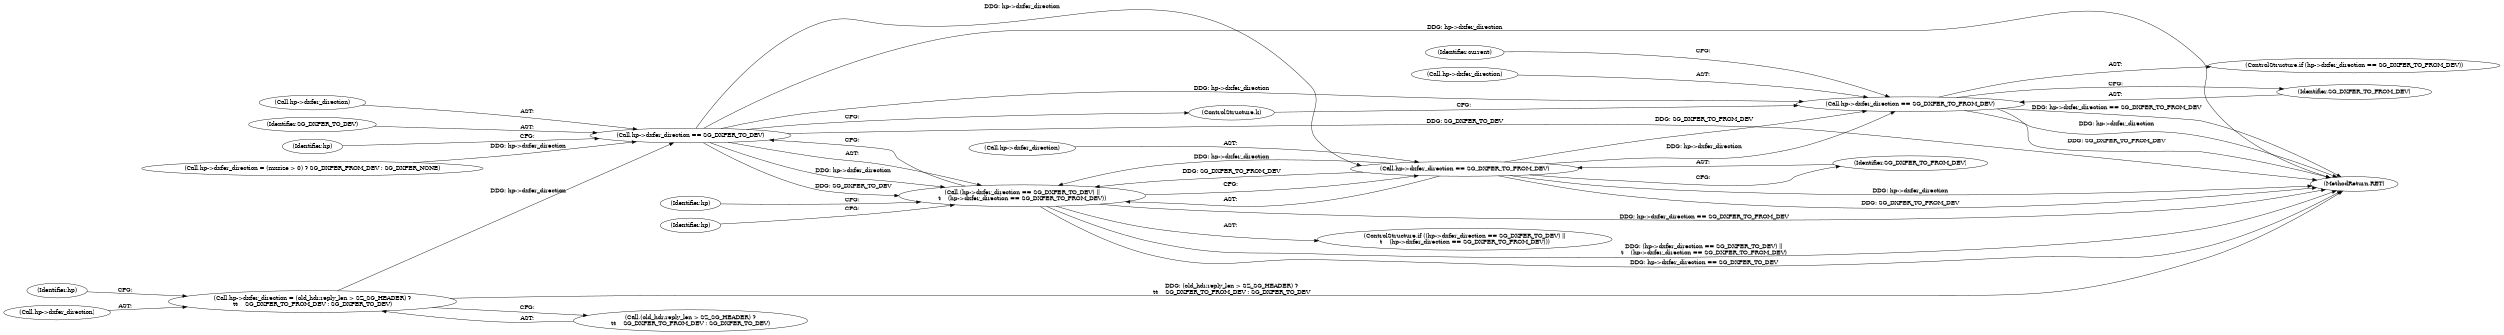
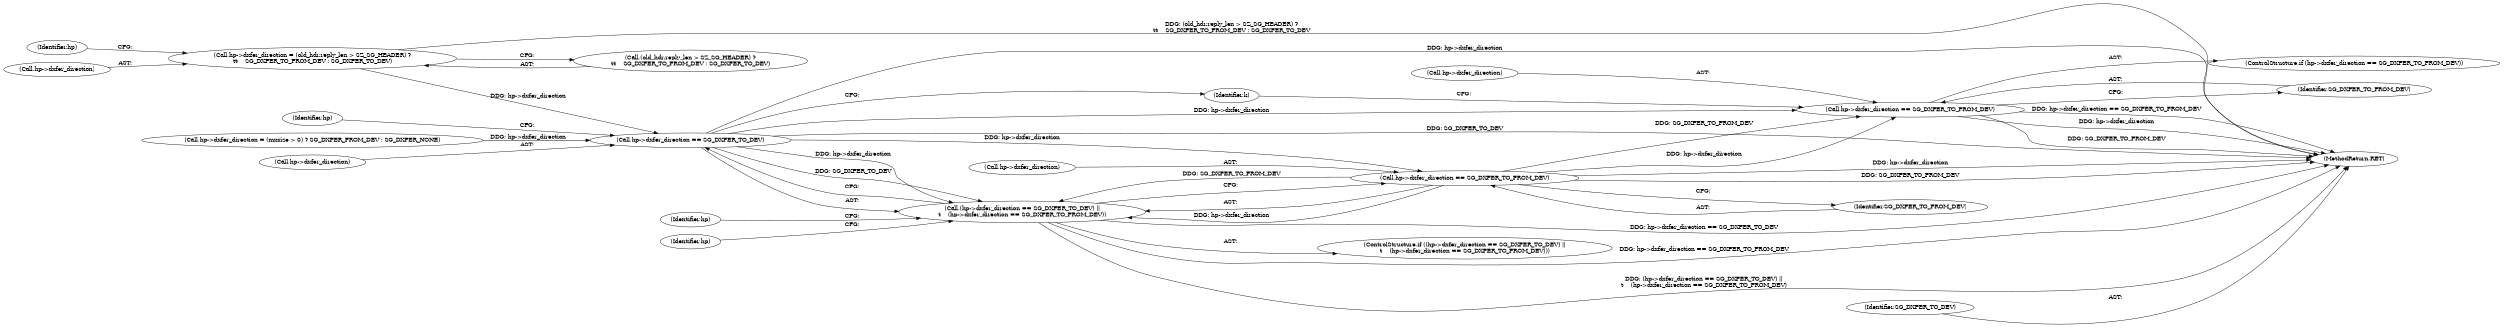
node "(Identifier,current)": removed
node "(ControlStructure,k)": label "(ControlStructure,k)" -> "(Identifier,k)"
edge "(Identifier,SG_DXFER_TO_DEV)" -> "(Call,hp->dxfer_direction == SG_DXFER_TO_DEV)": now "(Identifier,SG_DXFER_TO_DEV)" -> "(MethodReturn,RET)"
